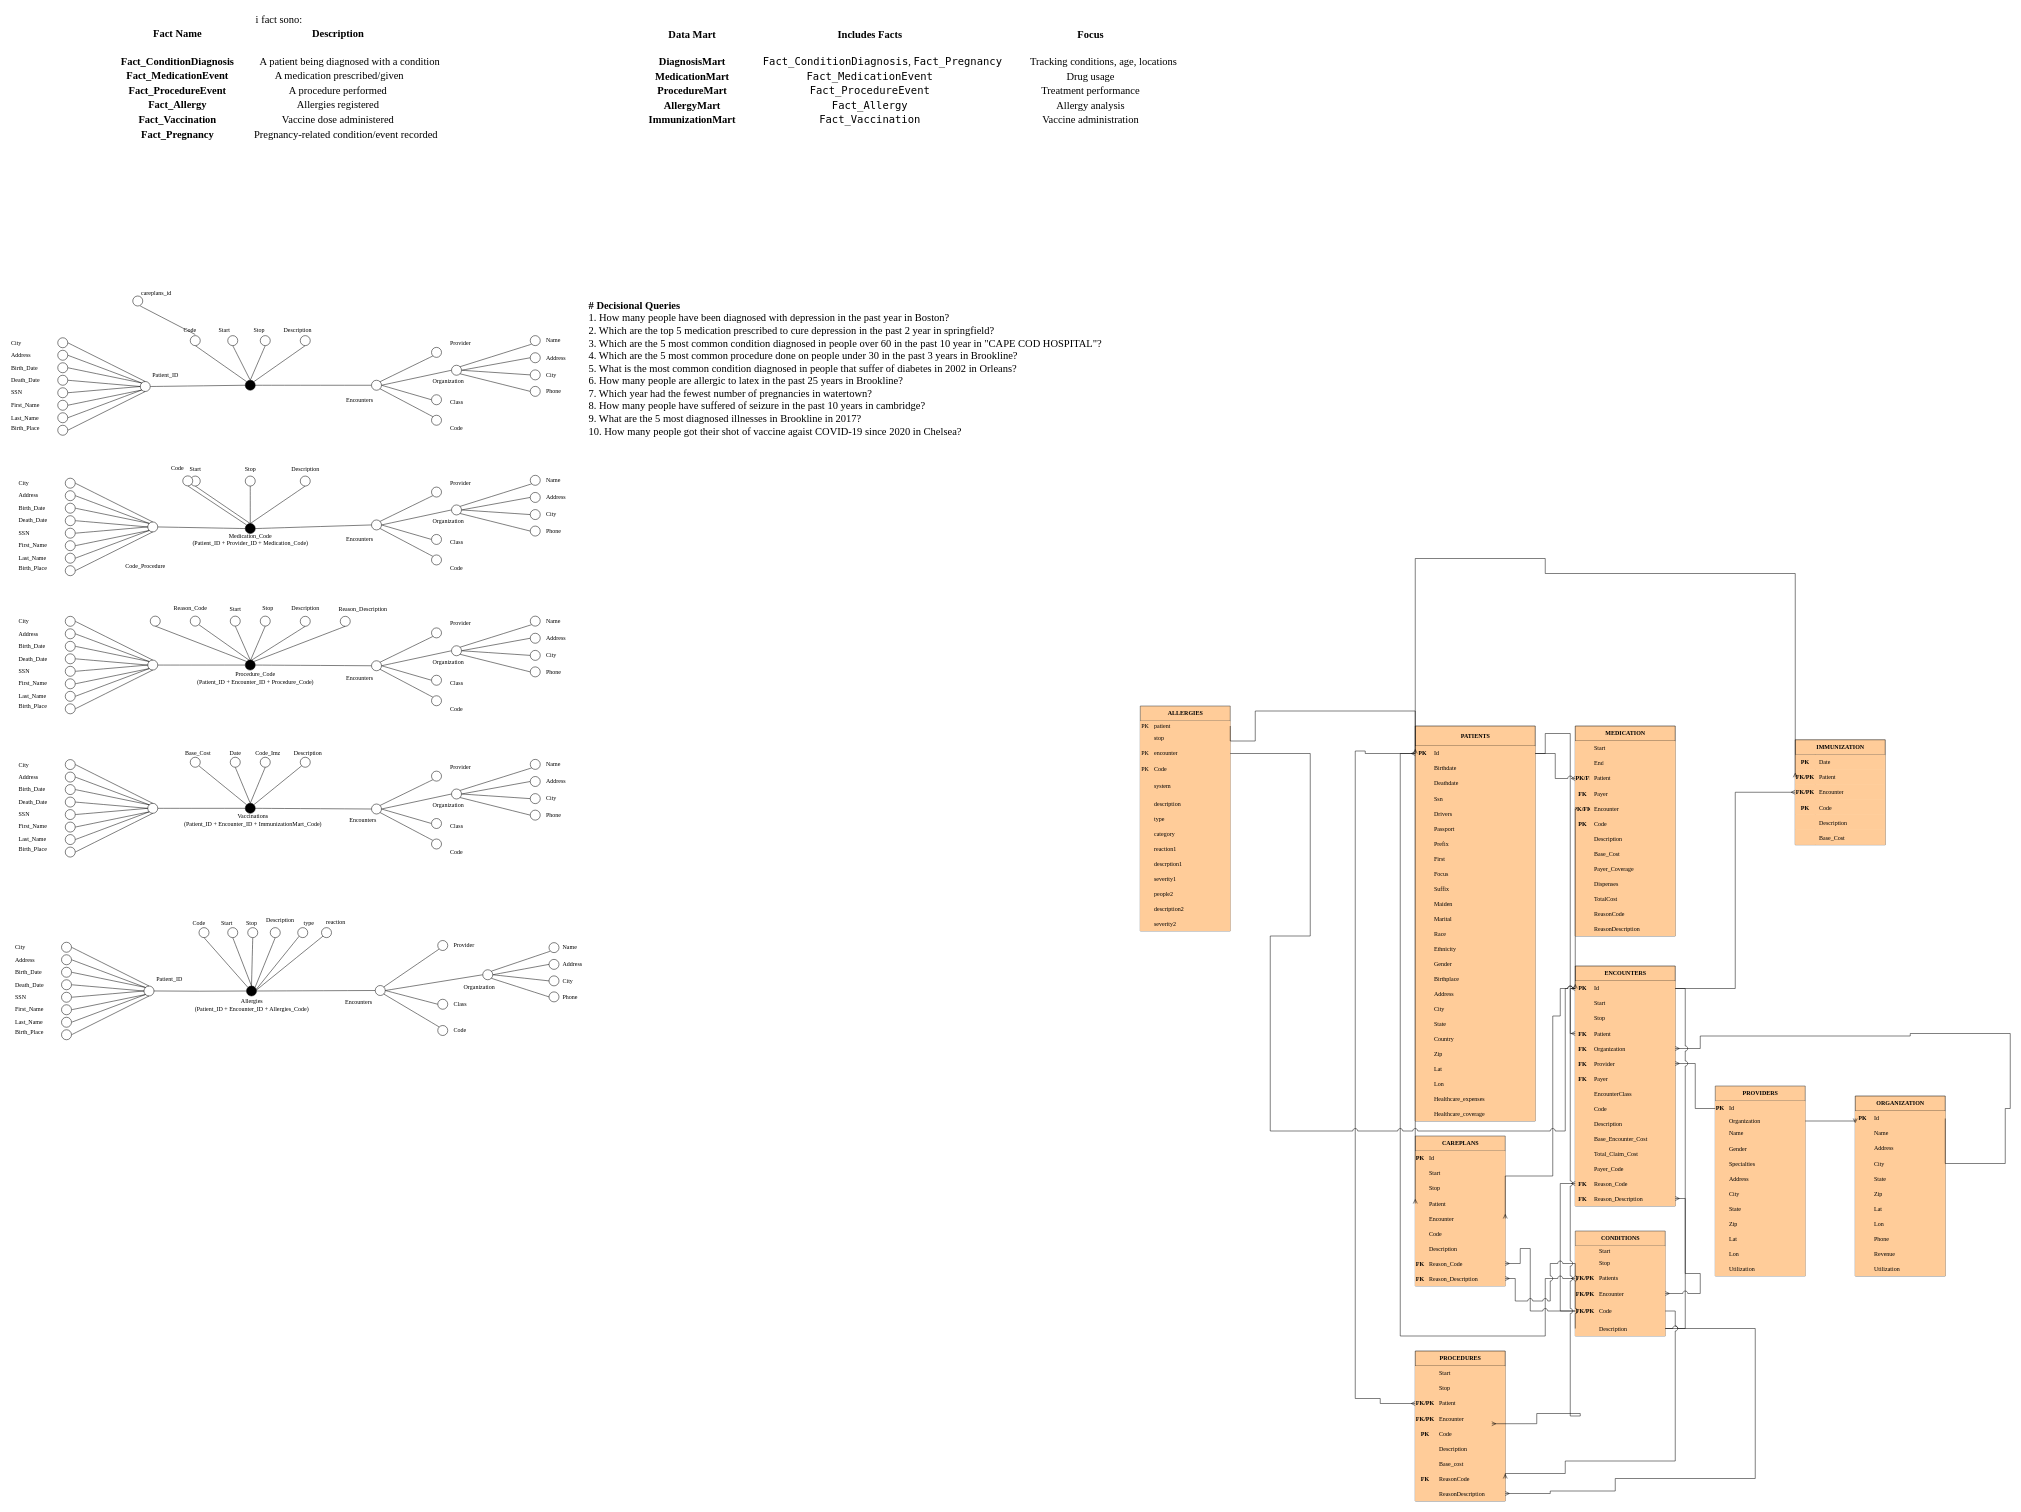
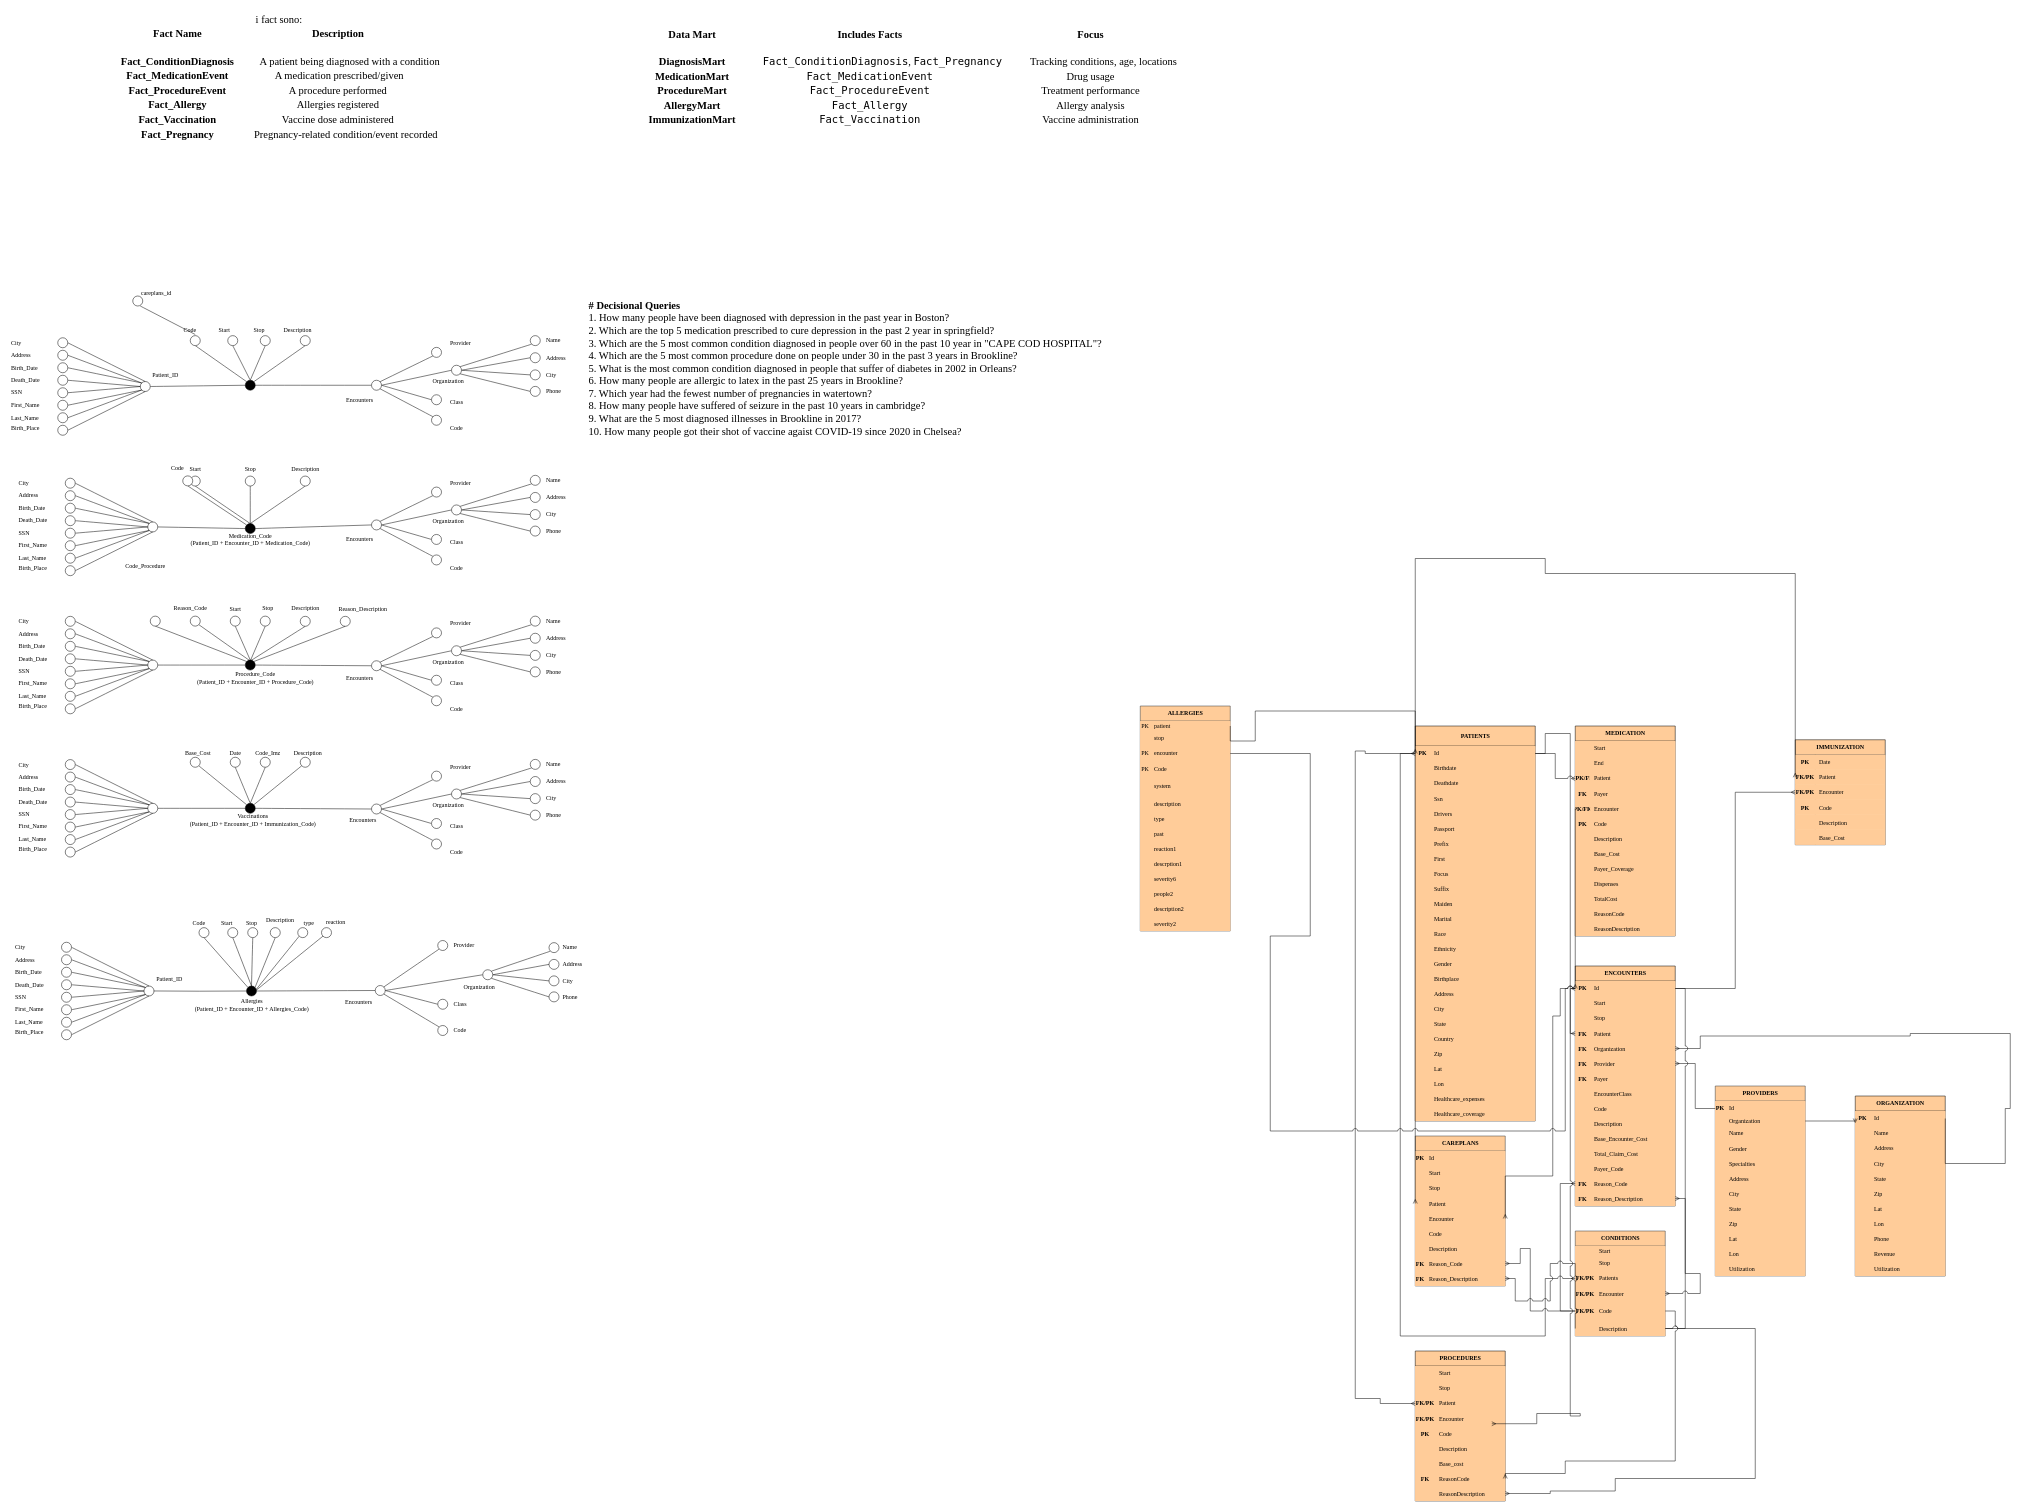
node "Medication_Code (Patient_ID + Provider_ID + Medication_Code)": label "Medication_Code (Patient_ID + Provider_ID + Medication_Code)" -> "Medication_Code (Patient_ID + Encounter_ID + Medication_Code)"
node "Vaccinations (Patient_ID + Encounter_ID + ImmunizationMart_Code)": label "Vaccinations (Patient_ID + Encounter_ID + ImmunizationMart_Code)" -> "Vaccinations (Patient_ID + Encounter_ID + Immunization_Code)"
node "category": label "category" -> "past"
node "severity1": label "severity1" -> "severity6"
